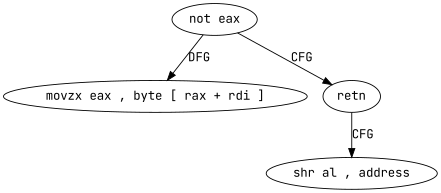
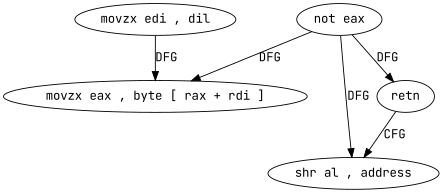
node "movzx edi , dil": added
edge "not eax" -> "retn": label "CFG" -> "DFG"
edge "not eax" -> "shr al , address": added, label "DFG"
